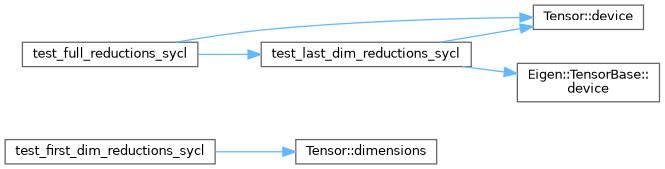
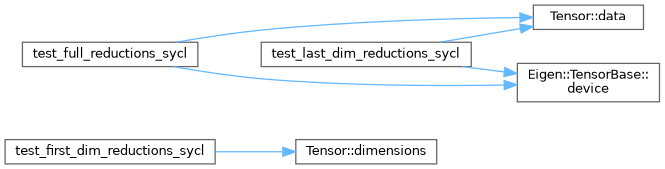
node "Tensor::device": label "Tensor::device" -> "Tensor::data"
edge "test_full_reductions_sycl" -> "test_last_dim_reductions_sycl": now "test_full_reductions_sycl" -> "Eigen::TensorBase:: device"
